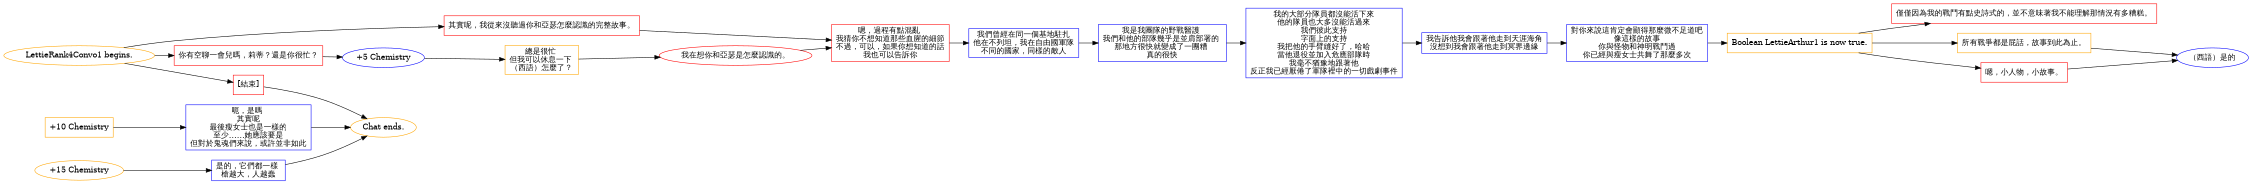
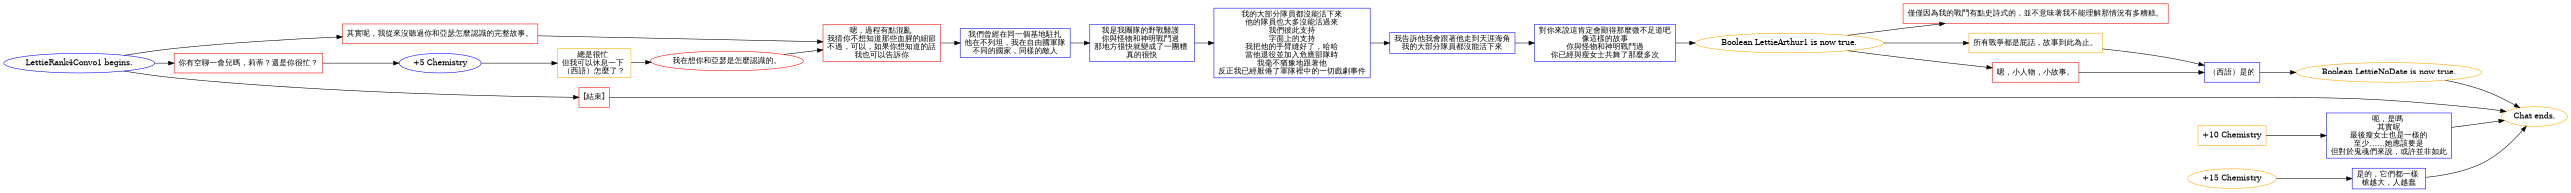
node "我是我團隊的野戰醫護 我們和他的部隊幾乎是並肩部署的 那地方很快就變成了一團糟 真的很快": label "我是我團隊的野戰醫護 我們和他的部隊幾乎是並肩部署的 那地方很快就變成了一團糟 真的很快" -> "我是我團隊的野戰醫護 你與怪物和神明戰鬥過 那地方很快就變成了一團糟 真的很快"
node "我告訴他我會跟著他走到天涯海角 沒想到我會跟著他走到冥界邊緣": label "我告訴他我會跟著他走到天涯海角 沒想到我會跟著他走到冥界邊緣" -> "我告訴他我會跟著他走到天涯海角 我的大部分隊員都沒能活下來"
node "Boolean LettieArthur1 is now true.": shape box -> ellipse
node "LettieRank4Convo1 begins.": color orange -> blue
node "（西語）是的": shape ellipse -> box
node "Boolean LettieNoDate is now true.": added
